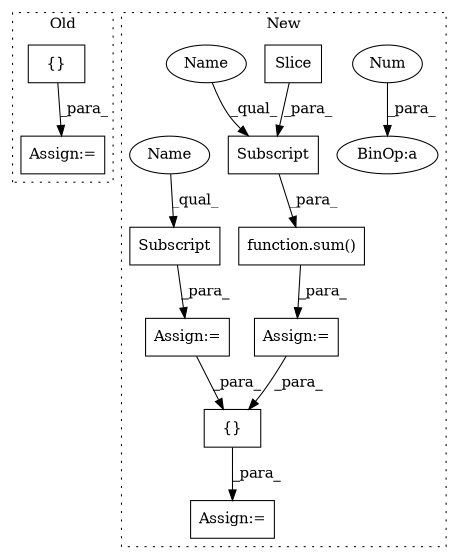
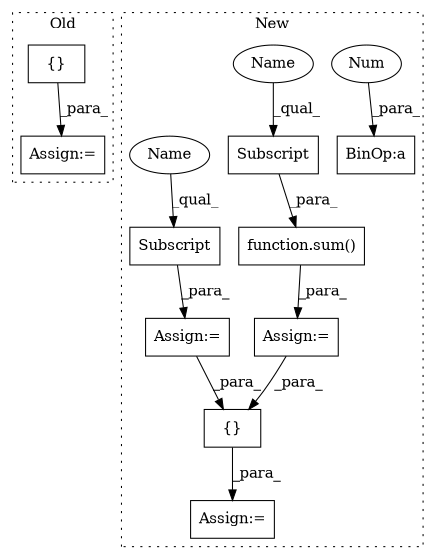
node "Slice": removed
node "BinOp:a": shape ellipse -> box
